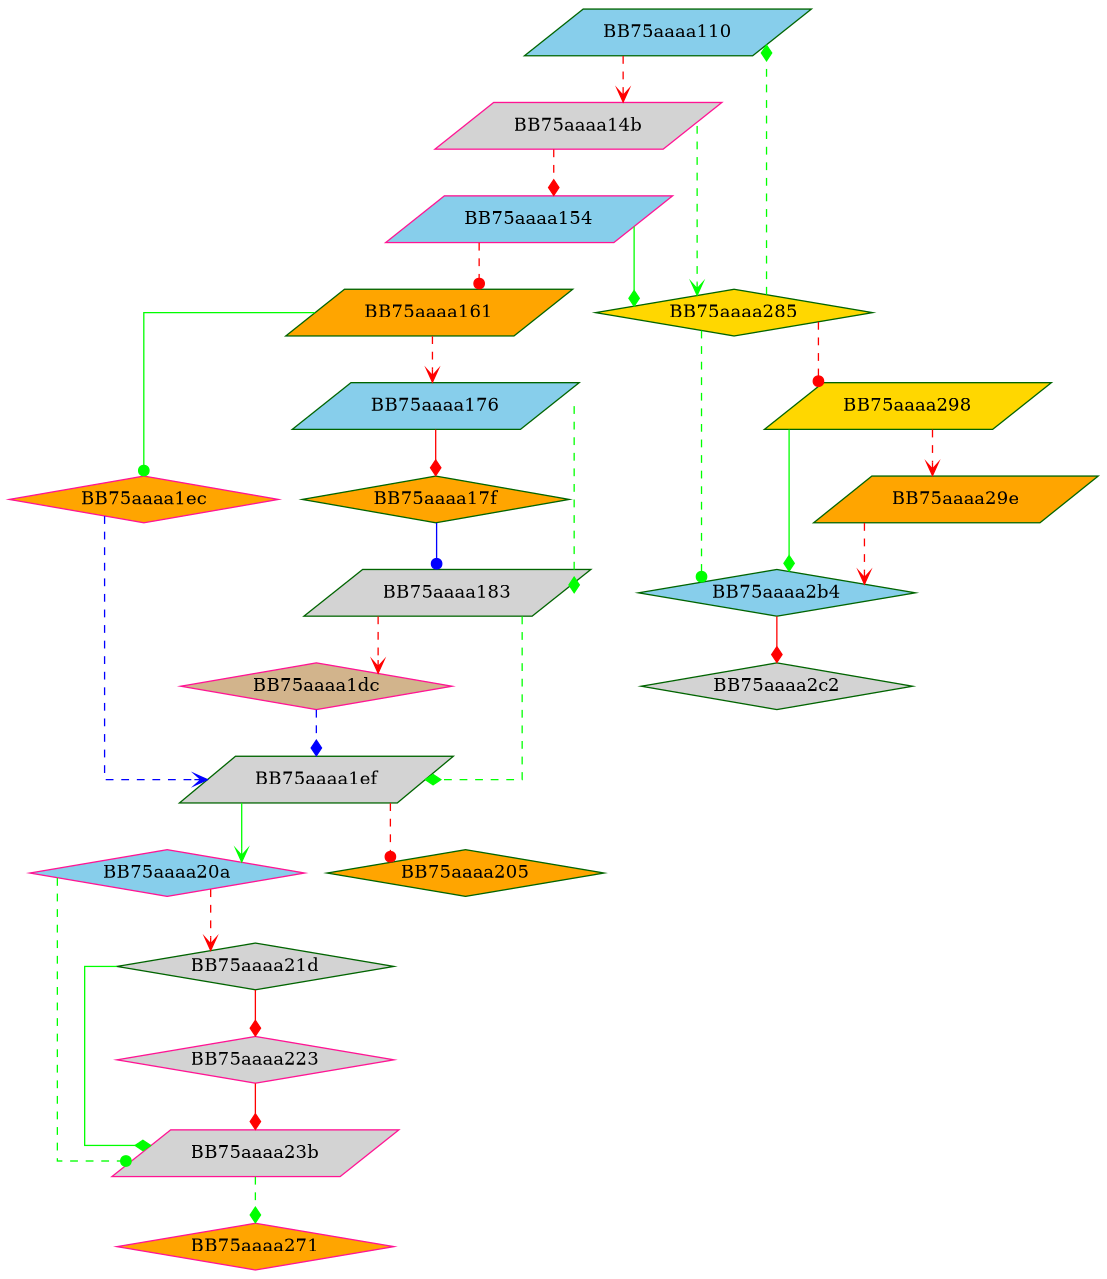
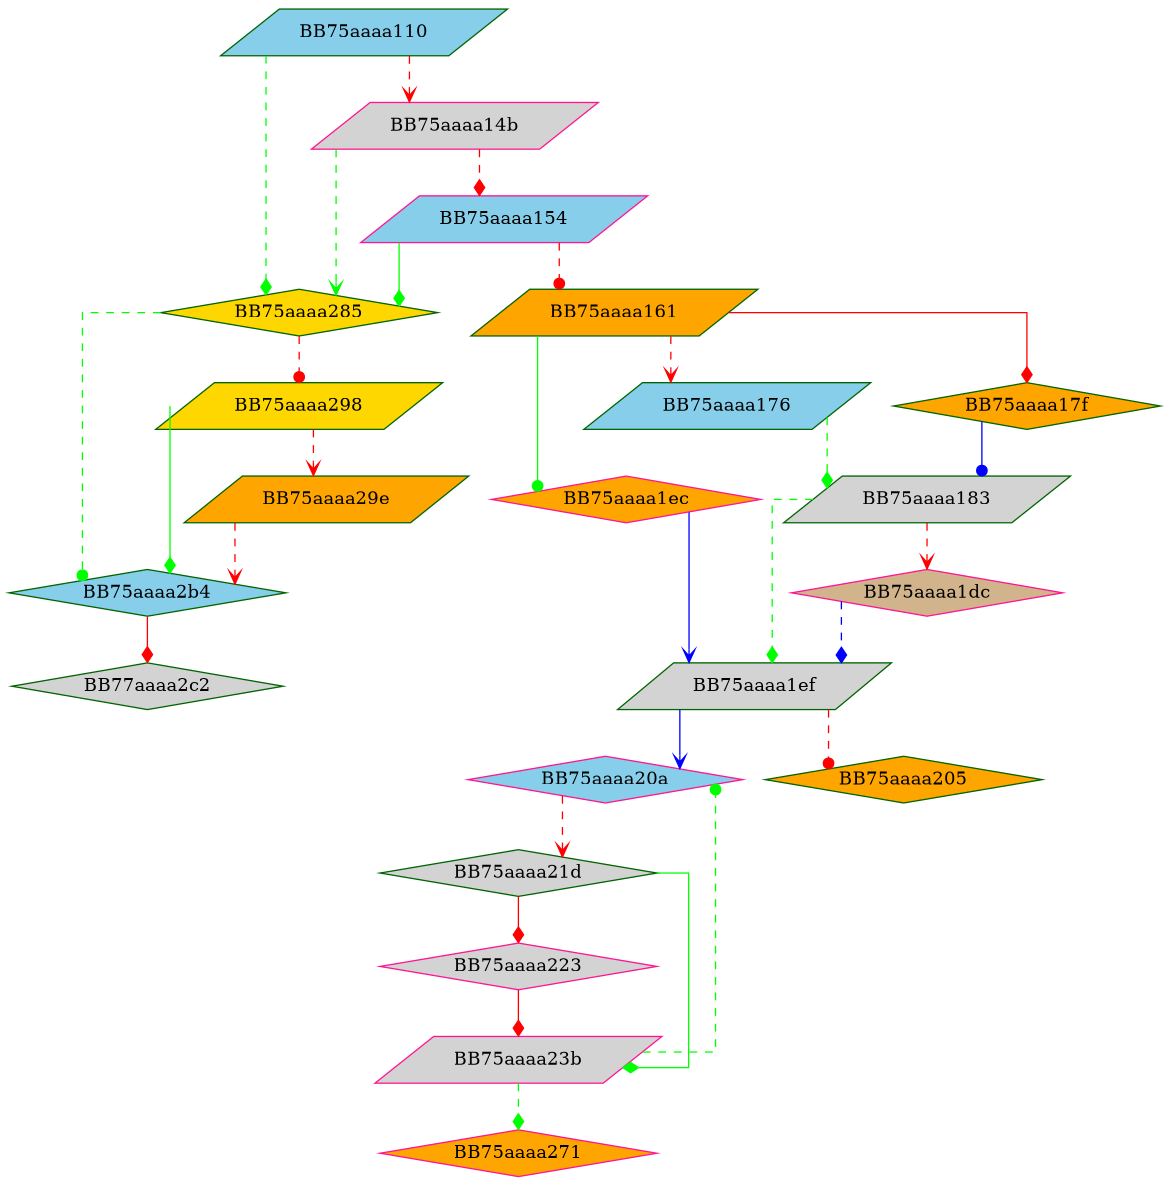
edge "BB75aaaa285" -> "BB75aaaa110": reversed
edge "BB75aaaa176" -> "BB75aaaa17f": now "BB75aaaa161" -> "BB75aaaa17f"
node "BB75aaaa2c2": label "BB75aaaa2c2" -> "BB77aaaa2c2"
edge "BB75aaaa1ec" -> "BB75aaaa1ef": style dashed -> solid
edge "BB75aaaa1ef" -> "BB75aaaa20a": color green -> blue
edge "BB75aaaa20a" -> "BB75aaaa23b": reversed
